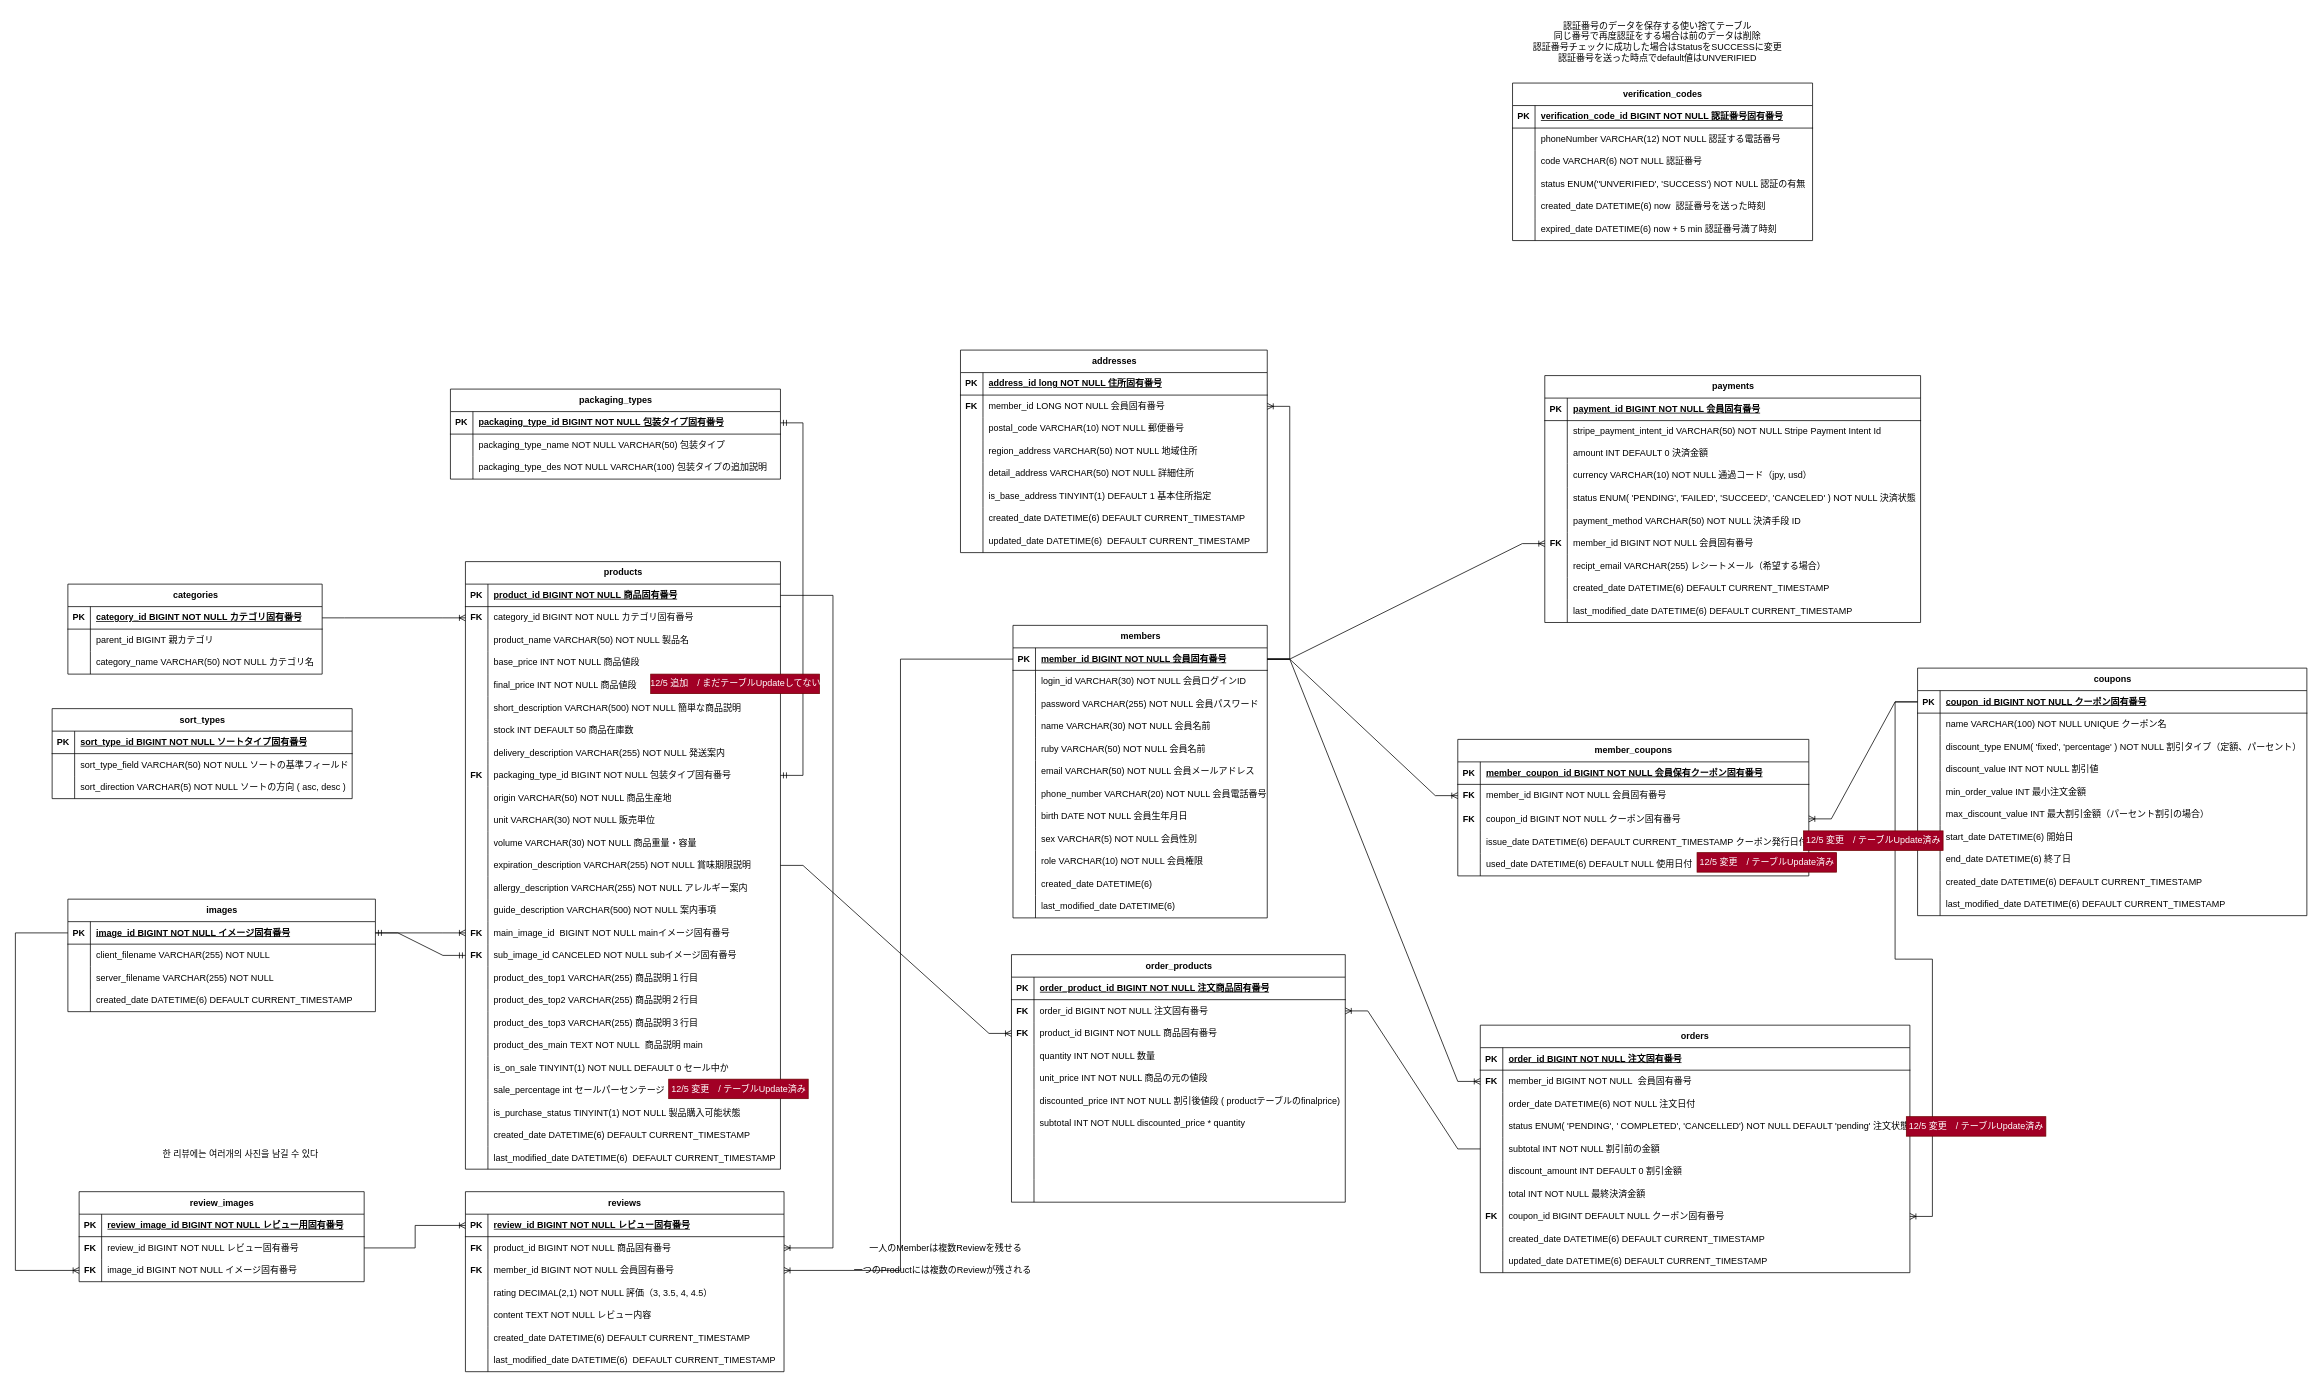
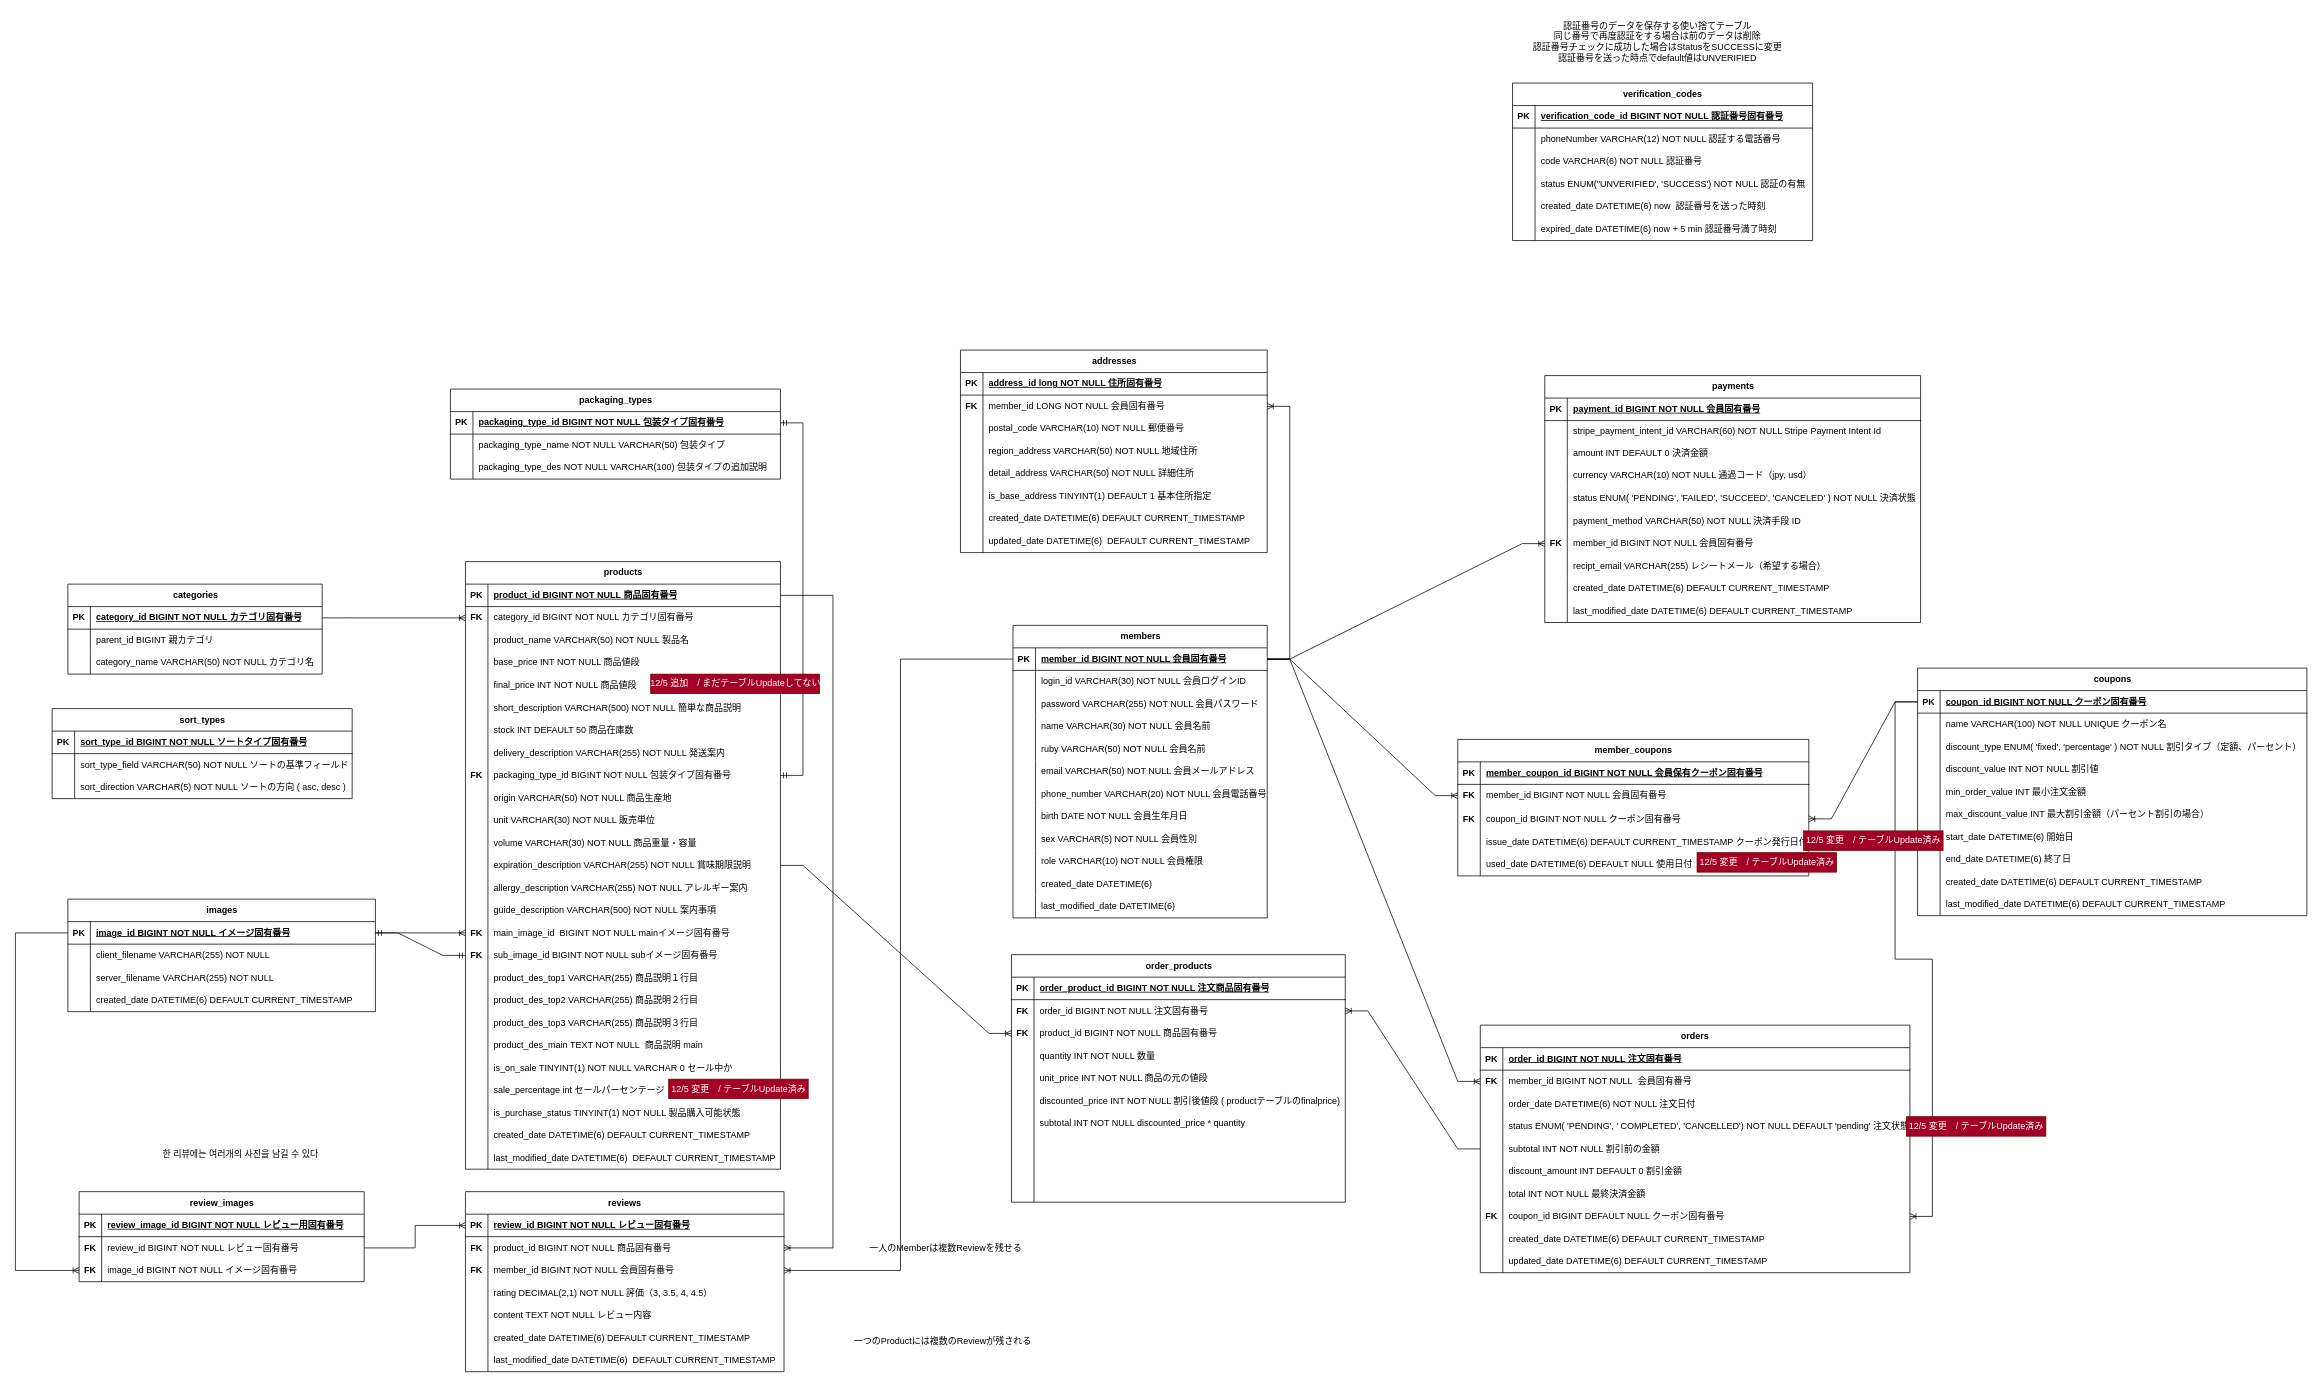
node "stripe_payment_intent_id VARCHAR(50) NOT NULL Stripe Payment Intent Id": label "stripe_payment_intent_id VARCHAR(50) NOT NULL Stripe Payment Intent Id" -> "stripe_payment_intent_id VARCHAR(60) NOT NULL Stripe Payment Intent Id"
node "sub_image_id CANCELED NOT NULL subイメージ固有番号": label "sub_image_id CANCELED NOT NULL subイメージ固有番号" -> "sub_image_id BIGINT NOT NULL subイメージ固有番号"
node "is_on_sale TINYINT(1) NOT NULL DEFAULT 0 セール中か": label "is_on_sale TINYINT(1) NOT NULL DEFAULT 0 セール中か" -> "is_on_sale TINYINT(1) NOT NULL VARCHAR 0 セール中か"
node "一つのProductには複数のReviewが残される": moved (942, 1270) -> (942, 1341)
